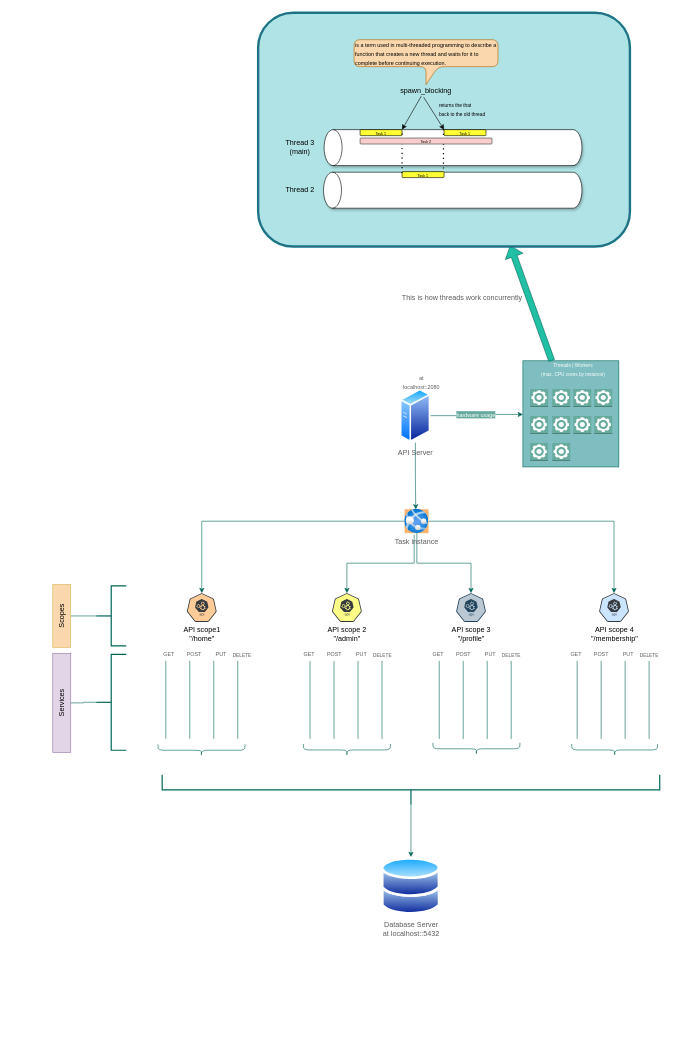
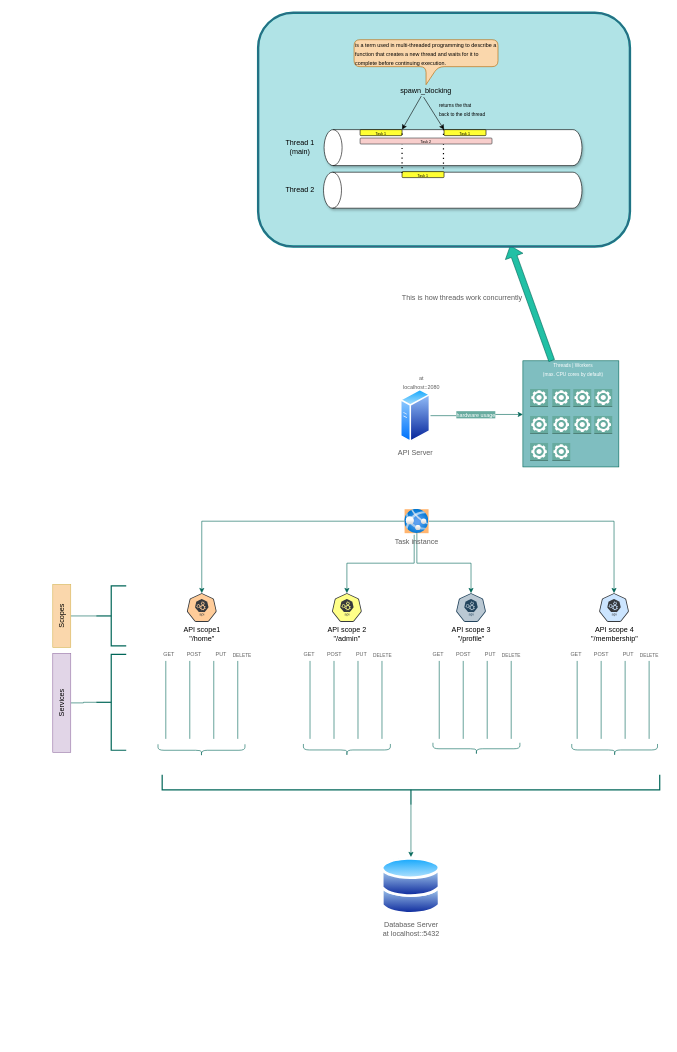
node "Thread 3 (main)": label "Thread 3 (main)" -> "Thread 1 (main)"
node "Threads | Workers (max. CPU cores by instance)": label "Threads | Workers (max. CPU cores by instance)" -> "Threads | Workers (max. CPU cores by default)"
edge "API Server" -> "Task instance": removed
